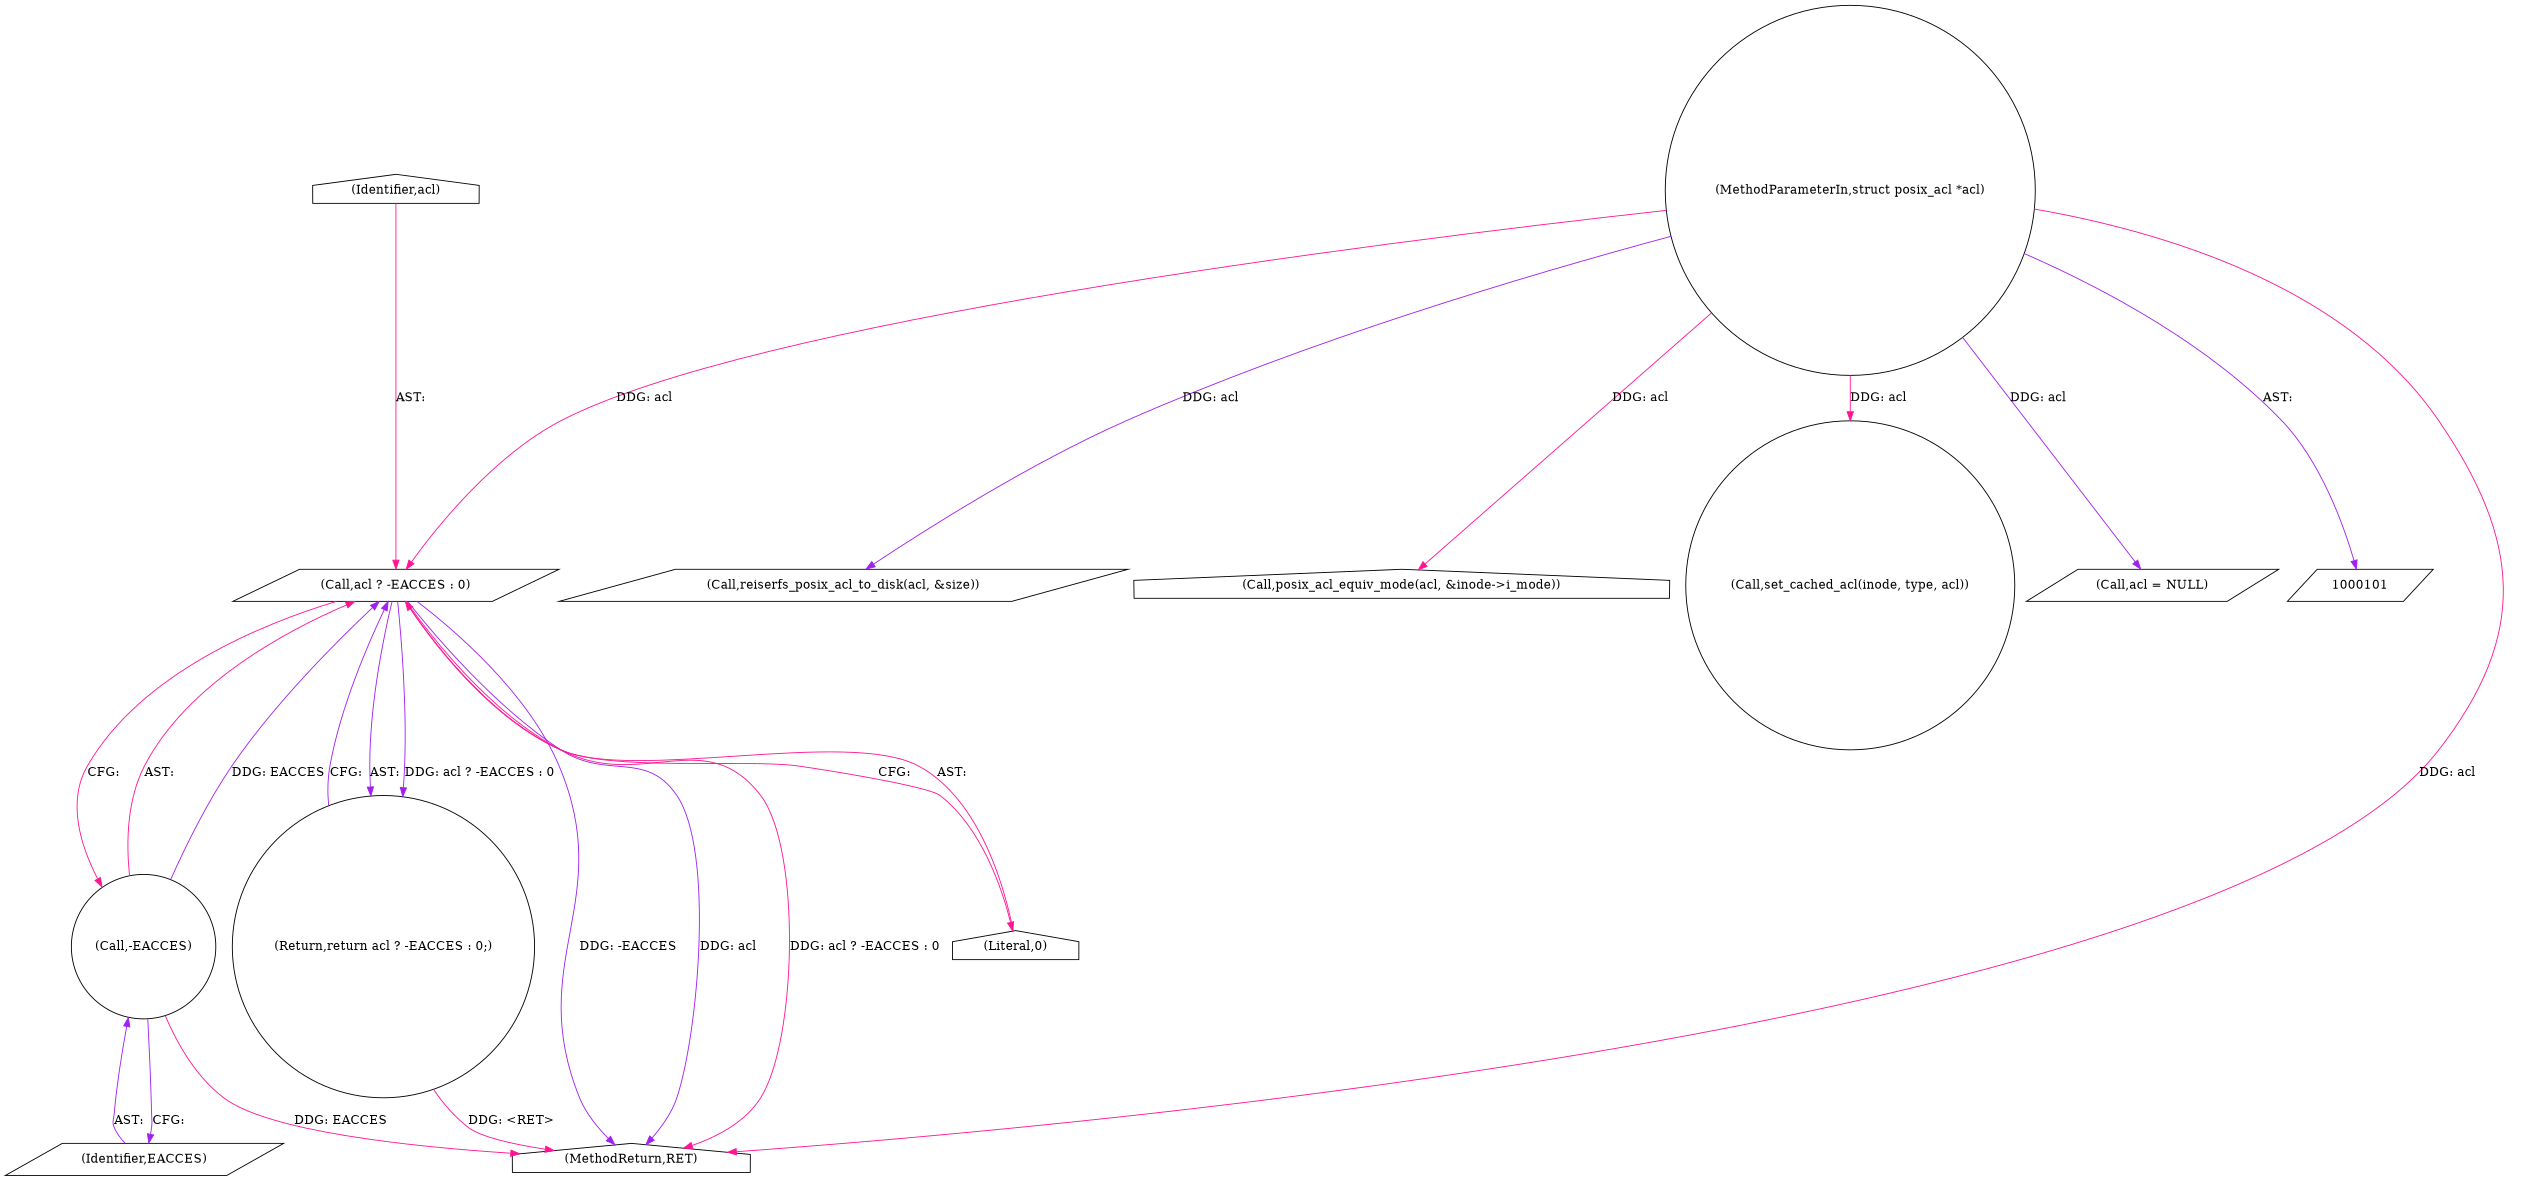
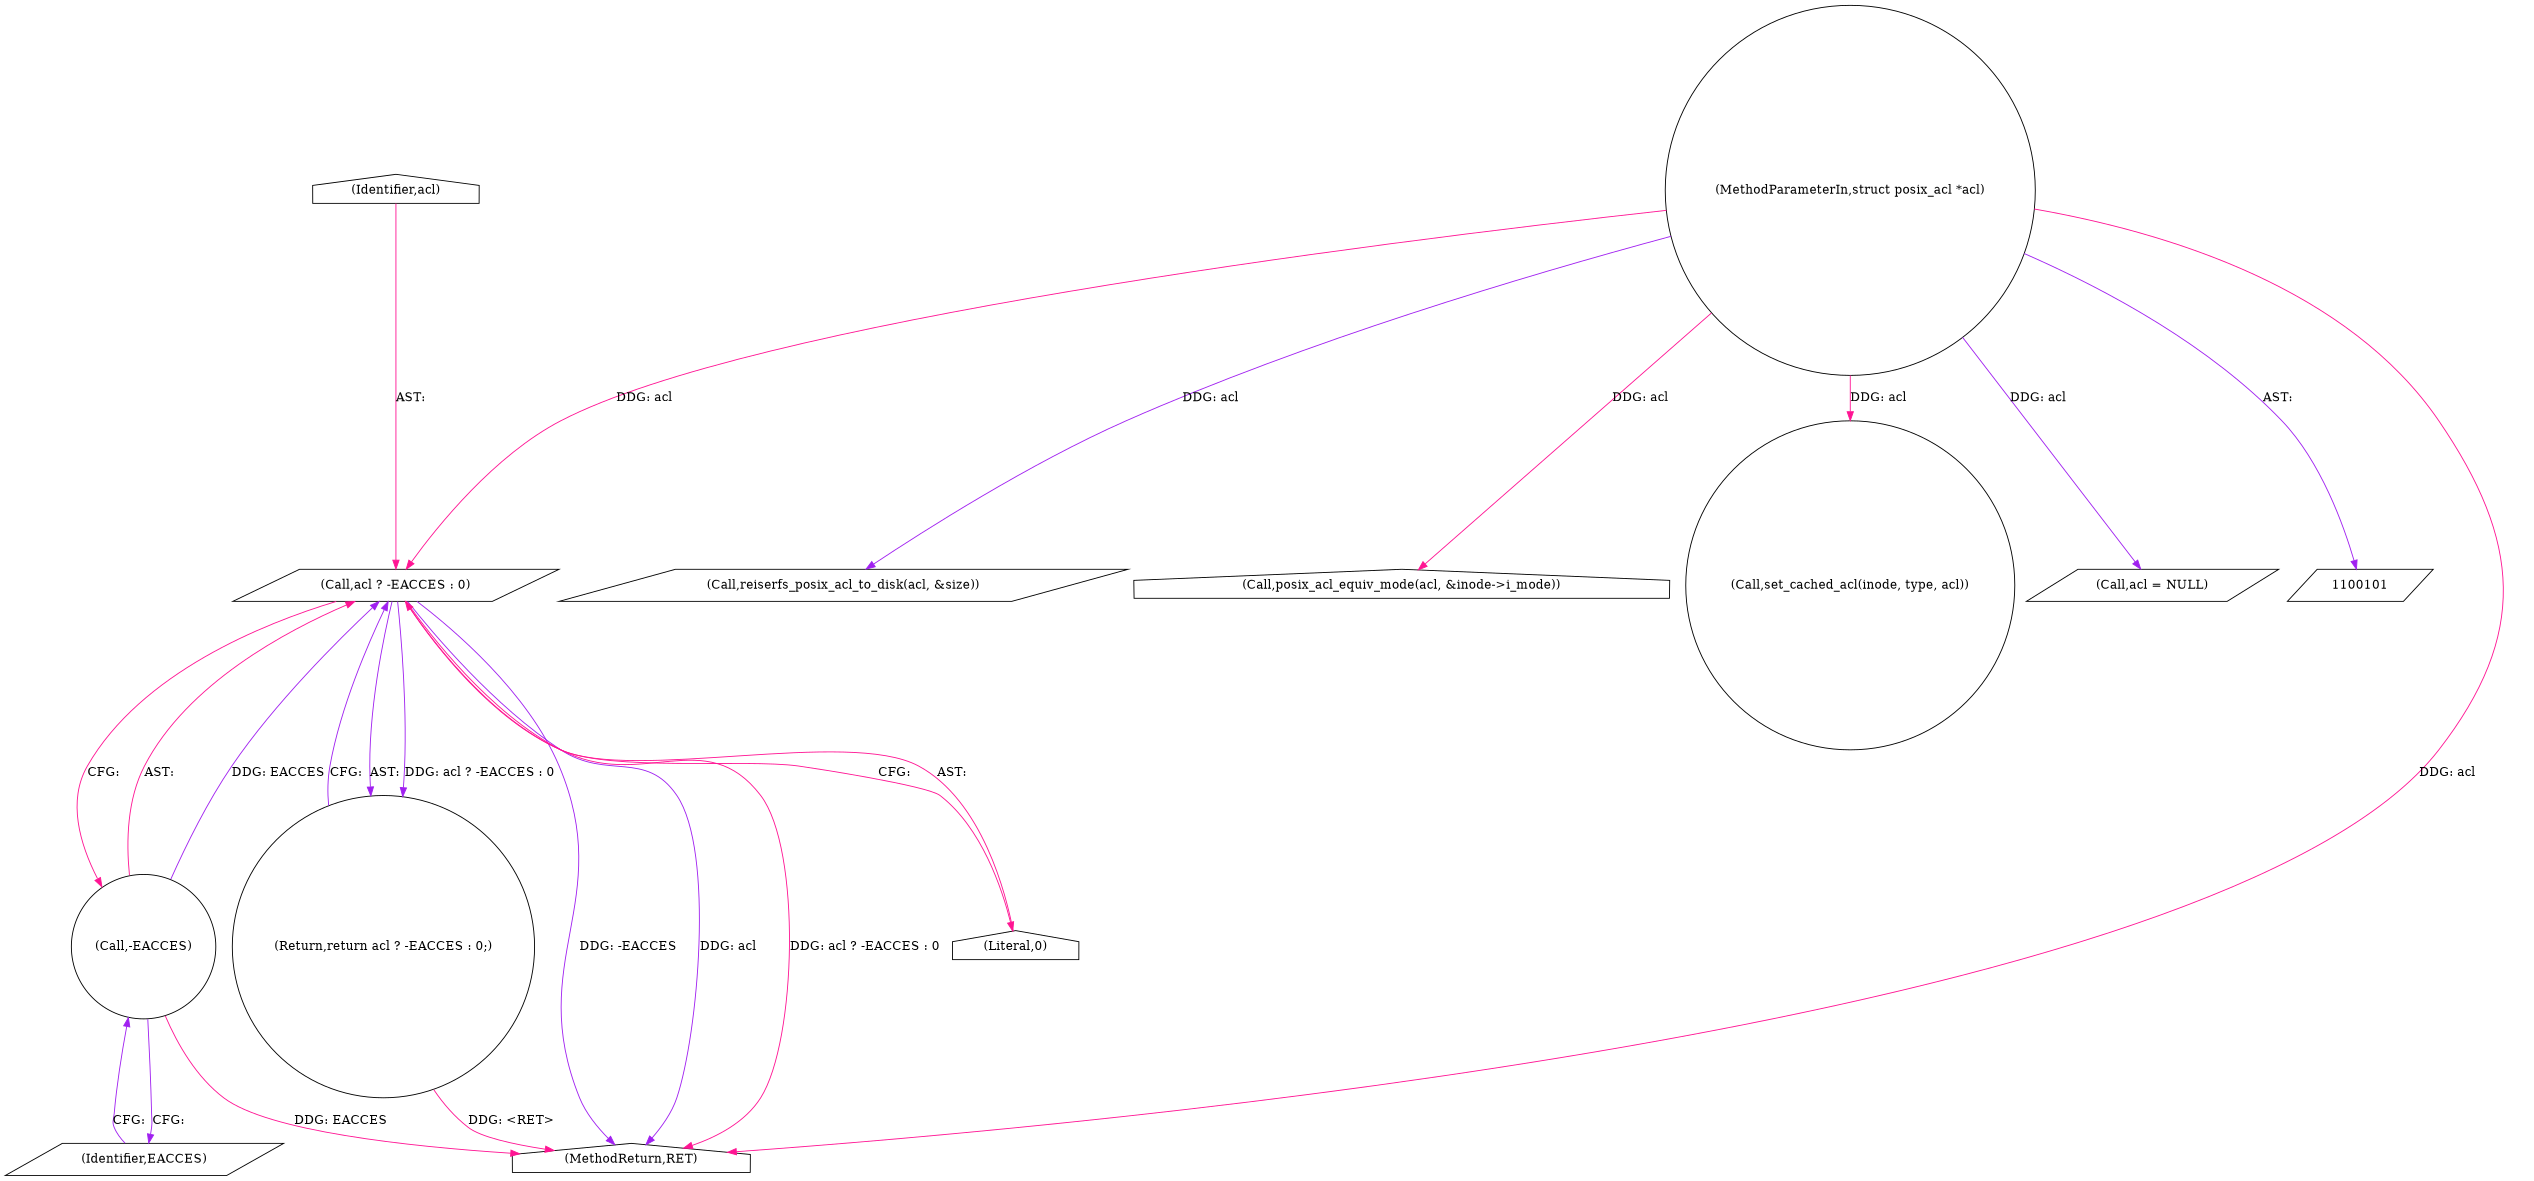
node "1000101": label "1000101" -> "1100101"
edge "(Identifier,EACCES)" -> "(Call,-EACCES)": label "AST: " -> "CFG: "
